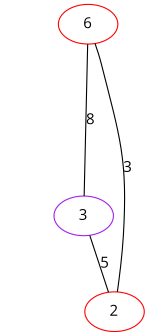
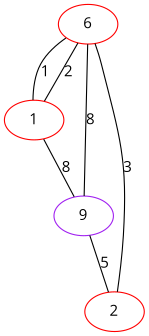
node "1": added
node "3": label "3" -> "9"
